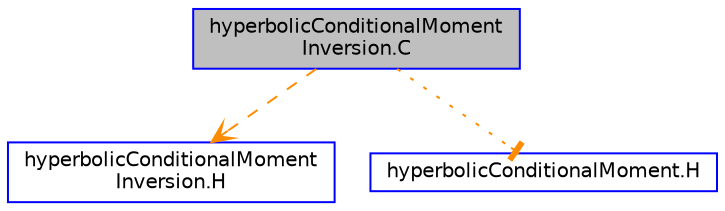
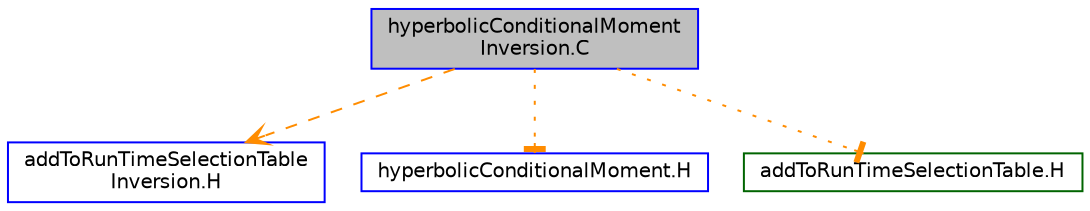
node "hyperbolicConditionalMoment Inversion.H": label "hyperbolicConditionalMoment Inversion.H" -> "addToRunTimeSelectionTable Inversion.H"
node "addToRunTimeSelectionTable.H": added
